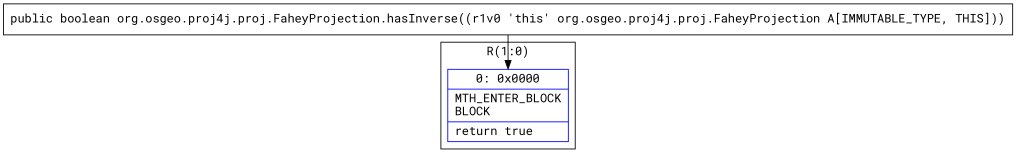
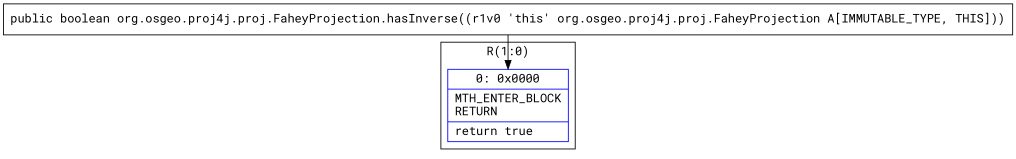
node "0: 0x0000": text "BLOCK" -> "RETURN"
